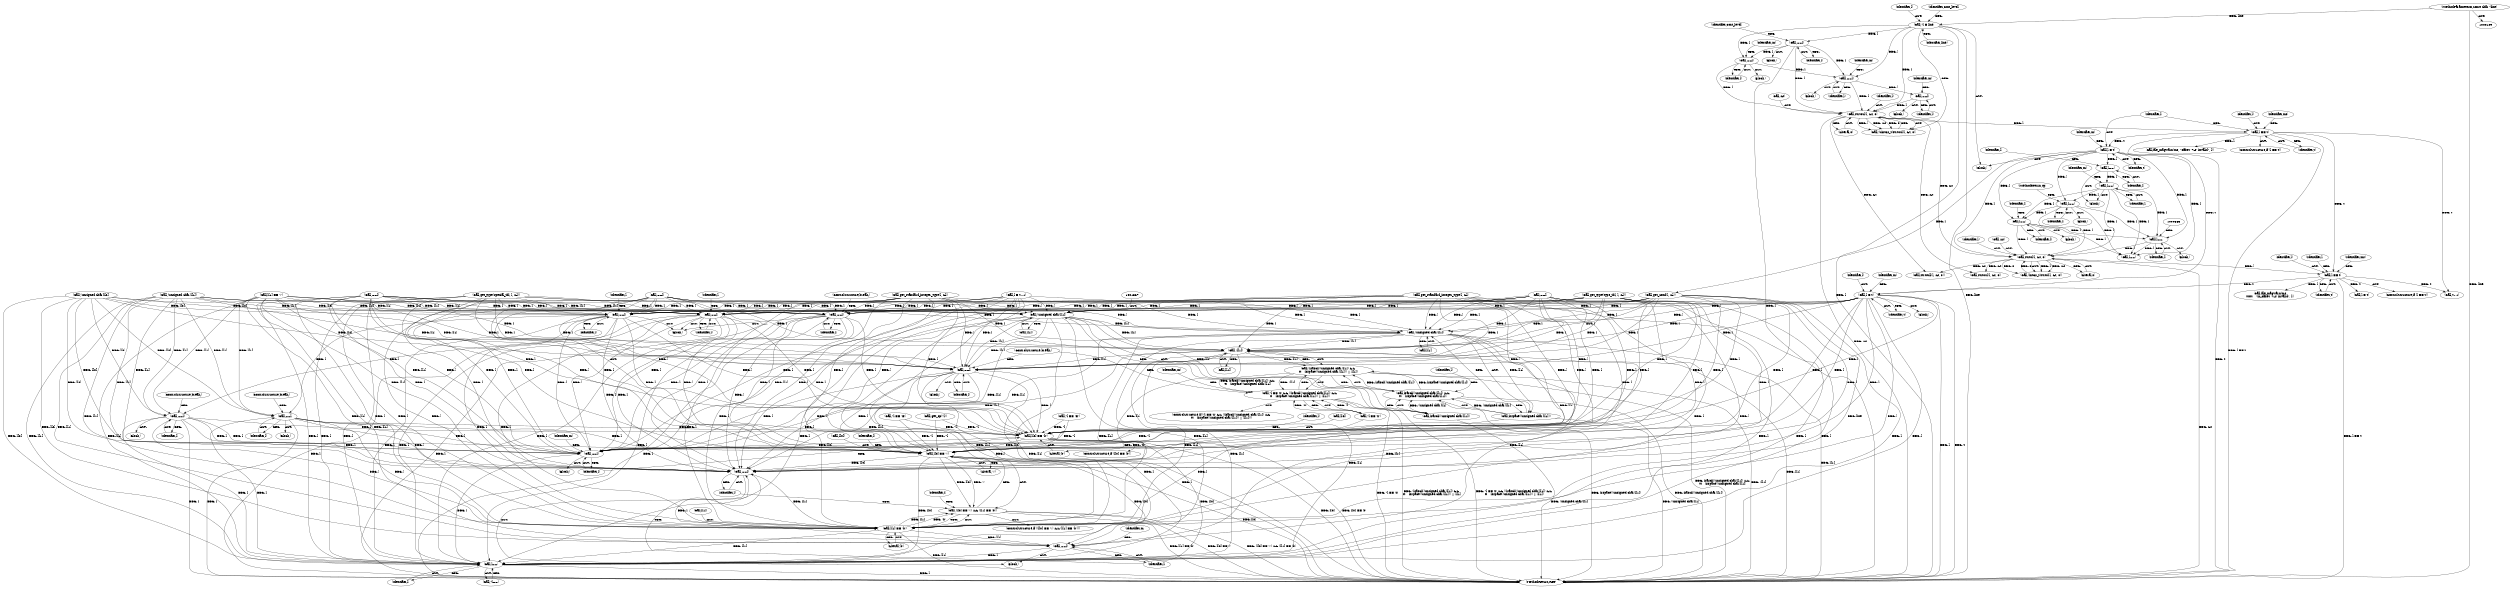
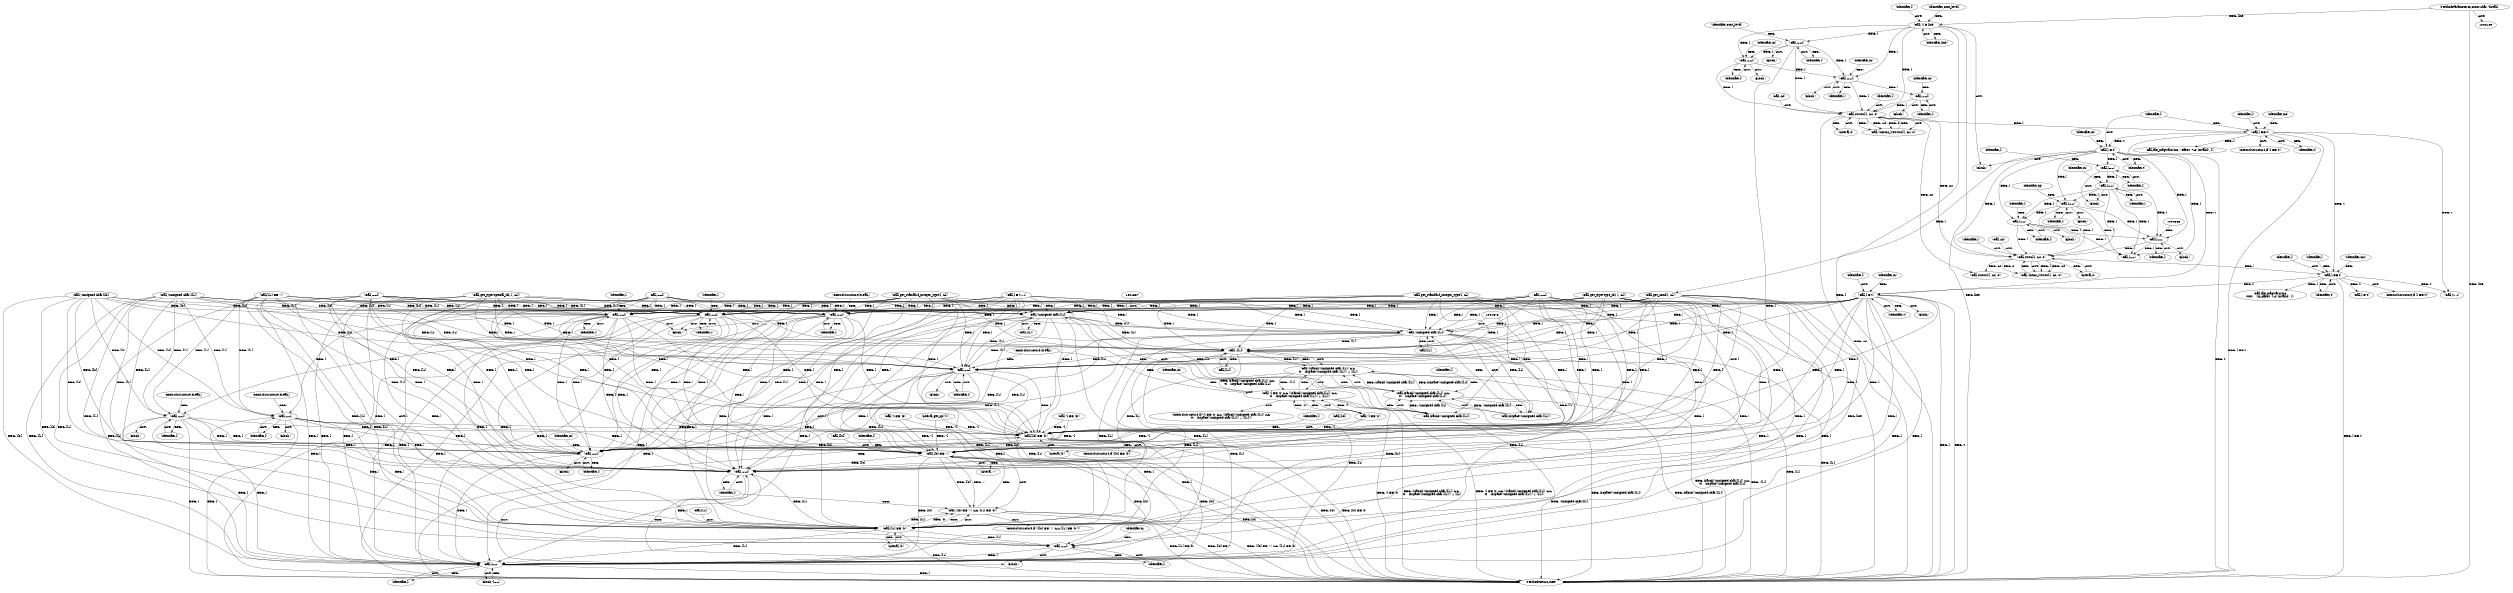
node "(MethodParameterIn,const char *line)": label "(MethodParameterIn,const char *line)" -> "(MethodParameterIn,const char *break)"
edge "(Identifier,line)" -> "(Call,*l = line)": label "CFG: " -> "AST: "
edge "(Call,*l = line)" -> "(Call,(uint32_t)strtoul(l, &t, 0))": now "(Call,*l = line)" -> "(Identifier,line)"
node "(MethodReturn,op)": label "(MethodReturn,op)" -> "(Identifier,op)"
edge "(Call,(int32_t)strtol(l, &t, 0))" -> "(Call,strtol(l, &t, 0))": label "DDG: 0" -> "CFG: "
node "(Call,strtoull(l, &t, 0))": removed
edge "(Call,l = t - 1)" -> "(Call,!l[1])": added, label "DDG: l"
node "1001373": added
edge "(Call,get_type(type_tbl, l, &l))" -> "(Call,!l[1])": label "CFG: l" -> "DDG: l"
edge "(Call,get_cond(l, &l))" -> "(Call,!l[1])": label "AST: l" -> "DDG: l"
edge "(Call,l = t - 1)" -> "(Call,l[0] == 'b')": added, label "DDG: l"
edge "(Call,get_type(special_tbl, l, &l))" -> "(Call,!l[1])": added, label "DDG: l"
edge "(Call,get_type(special_tbl, l, &l))" -> "(Call,l[0] == 'b')": label "AST: " -> "DDG: l"
edge "(Call,get_cond(l, &l))" -> "(Call,l[0] == 'b')": label "DDG: l" -> "AST: l"
edge "(Call,get_type(special_tbl, l, &l))" -> "(Call,l[1] == 'b')": label "DDG: l" -> "AST: l"
edge "(Call,l = t - 1)" -> "(Call,l[1] == 'b')": label "DDG: l" -> "AST: l"
node "(Call,get_op(*l))": label "(Call,get_op(*l))" -> "(Literal,get_op(*l))"
edge "(Call,*l == 'x')" -> "(Call,l[0] == 'b')": added, label "DDG: *l"
edge "(Call,l[0] == 'b')" -> "(ControlStructure,if (l[0] == 'b'))": label "DDG: 'x'" -> "AST: "
edge "(Call,isspace((unsigned char)l[1]))" -> "(Call,l[1] == 'b')": now "(Call,get_type(type_tbl, l, &l))" -> "(Call,l[1] == 'b')"
node "(Identifier,i)": removed
edge "(Call,isspace((unsigned char)l[1]))" -> "(MethodReturn,RET)": removed, label "DDG: (unsigned char)l[1]"
edge "(Call,strtol(l, &t, 0))" -> "(MethodReturn,RET)": removed, label "DDG: &t"
node "(Call,*l++)": label "(Call,*l++)" -> "(Block,*l++)"
